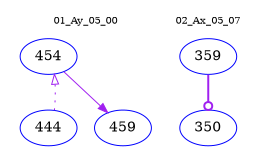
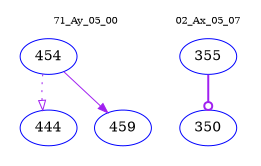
cluster "01_Ay_05_00": label "01_Ay_05_00" -> "71_Ay_05_00"
node "359": label "359" -> "355"
edge "444" -> "454": reversed
